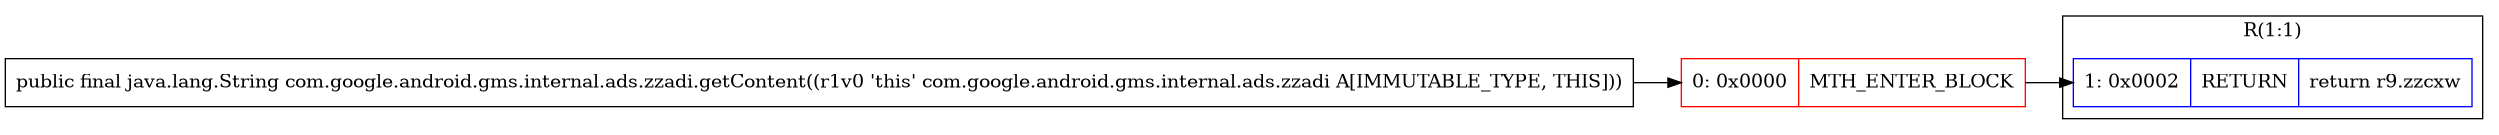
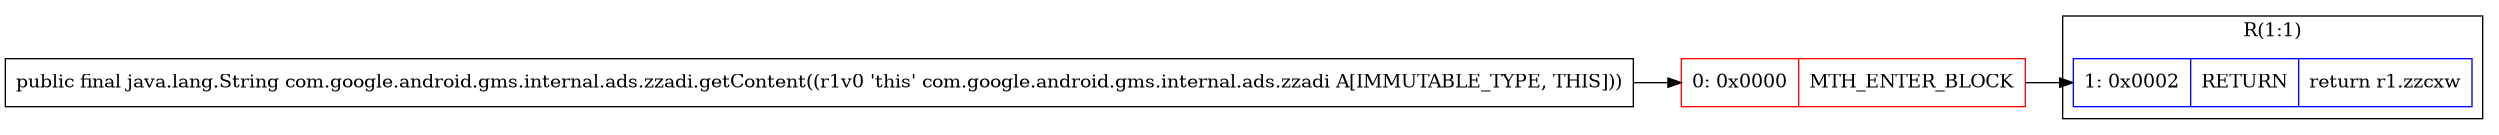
node "1: 0x0002": text "return r9.zzcxw" -> "return r1.zzcxw"
